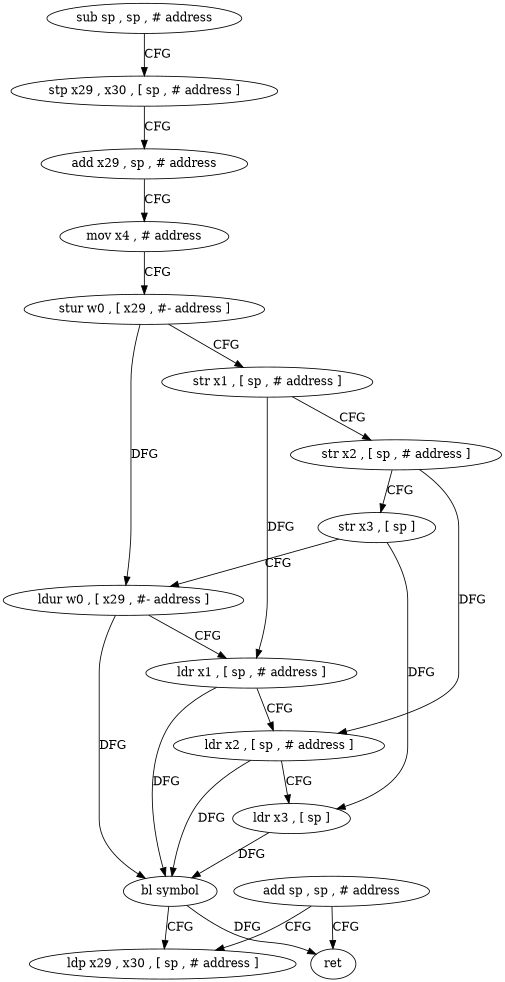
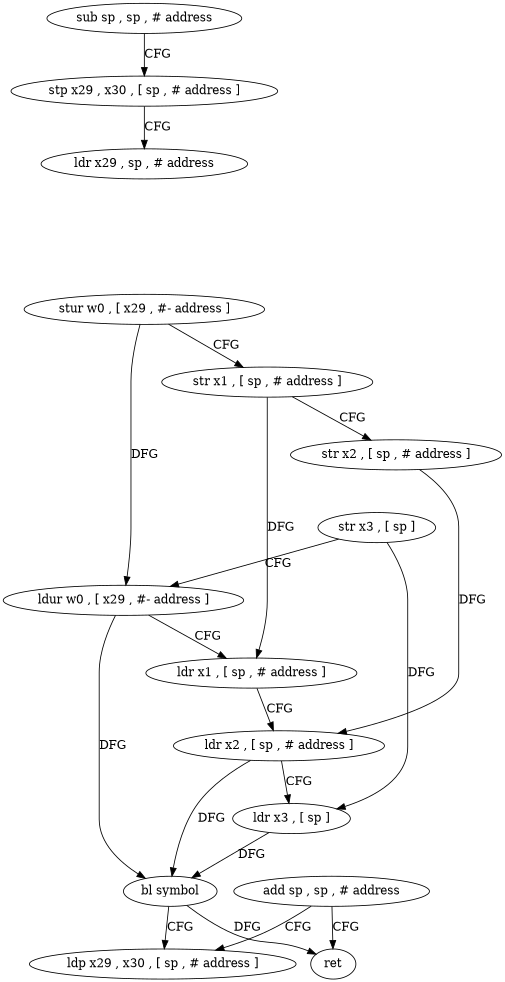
node "add x29 , sp , # address": label "add x29 , sp , # address" -> "ldr x29 , sp , # address"
node "mov x4 , # address": removed
edge "str x2 , [ sp , # address ]" -> "str x3 , [ sp ]": removed, label "CFG"
edge "ldr x1 , [ sp , # address ]" -> "bl symbol": removed, label "DFG"
